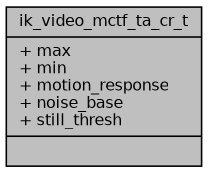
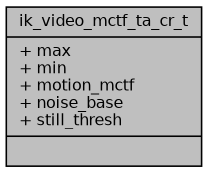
node "ik_video_mctf_ta_cr_t": text "+ motion_response" -> "+ motion_mctf"
